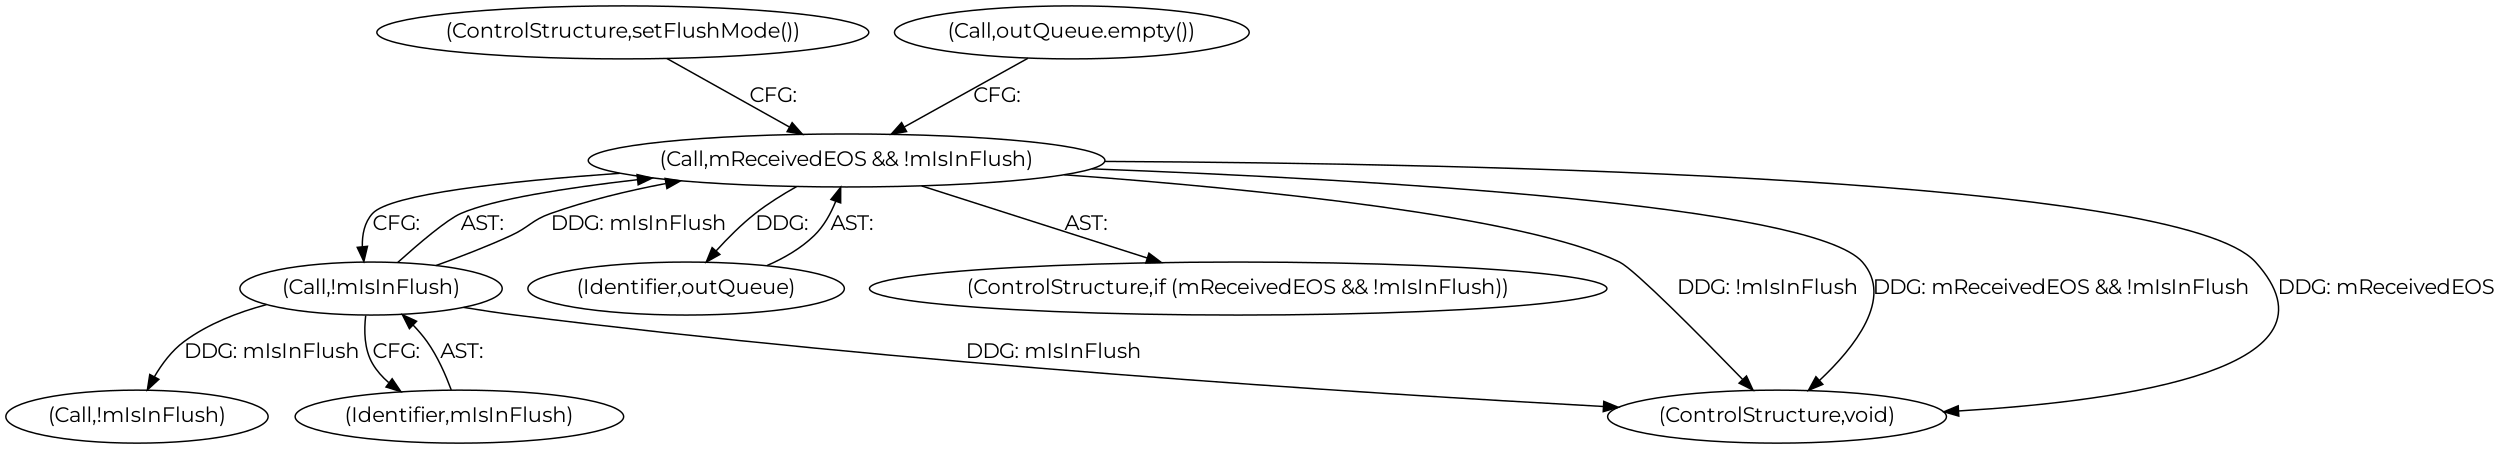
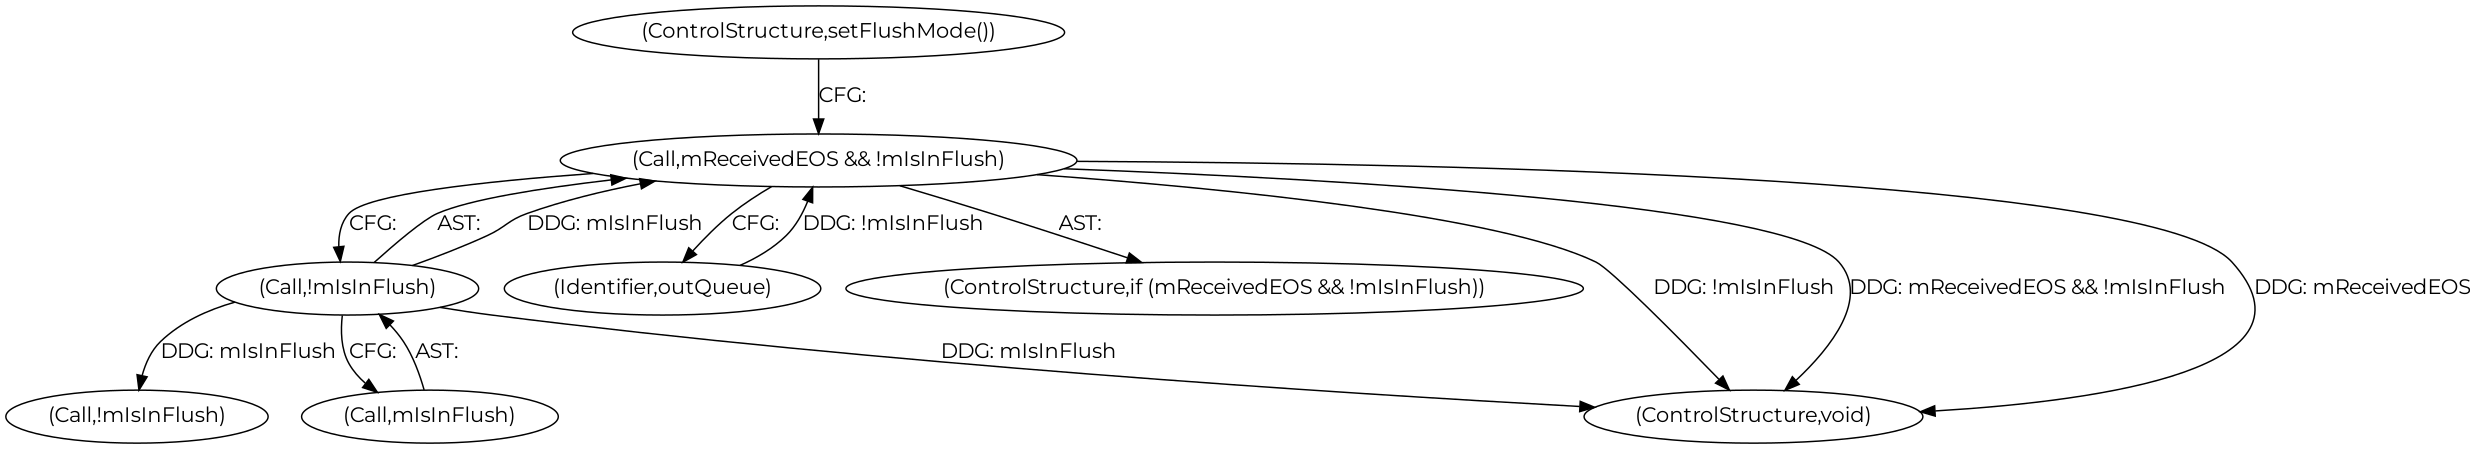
node "(Call,outQueue.empty())": removed
edge "(Call,mReceivedEOS && !mIsInFlush)" -> "(Identifier,outQueue)": label "DDG: " -> "CFG: "
edge "(Identifier,outQueue)" -> "(Call,mReceivedEOS && !mIsInFlush)": label "AST: " -> "DDG: !mIsInFlush"
node "(Identifier,mIsInFlush)": label "(Identifier,mIsInFlush)" -> "(Call,mIsInFlush)"
